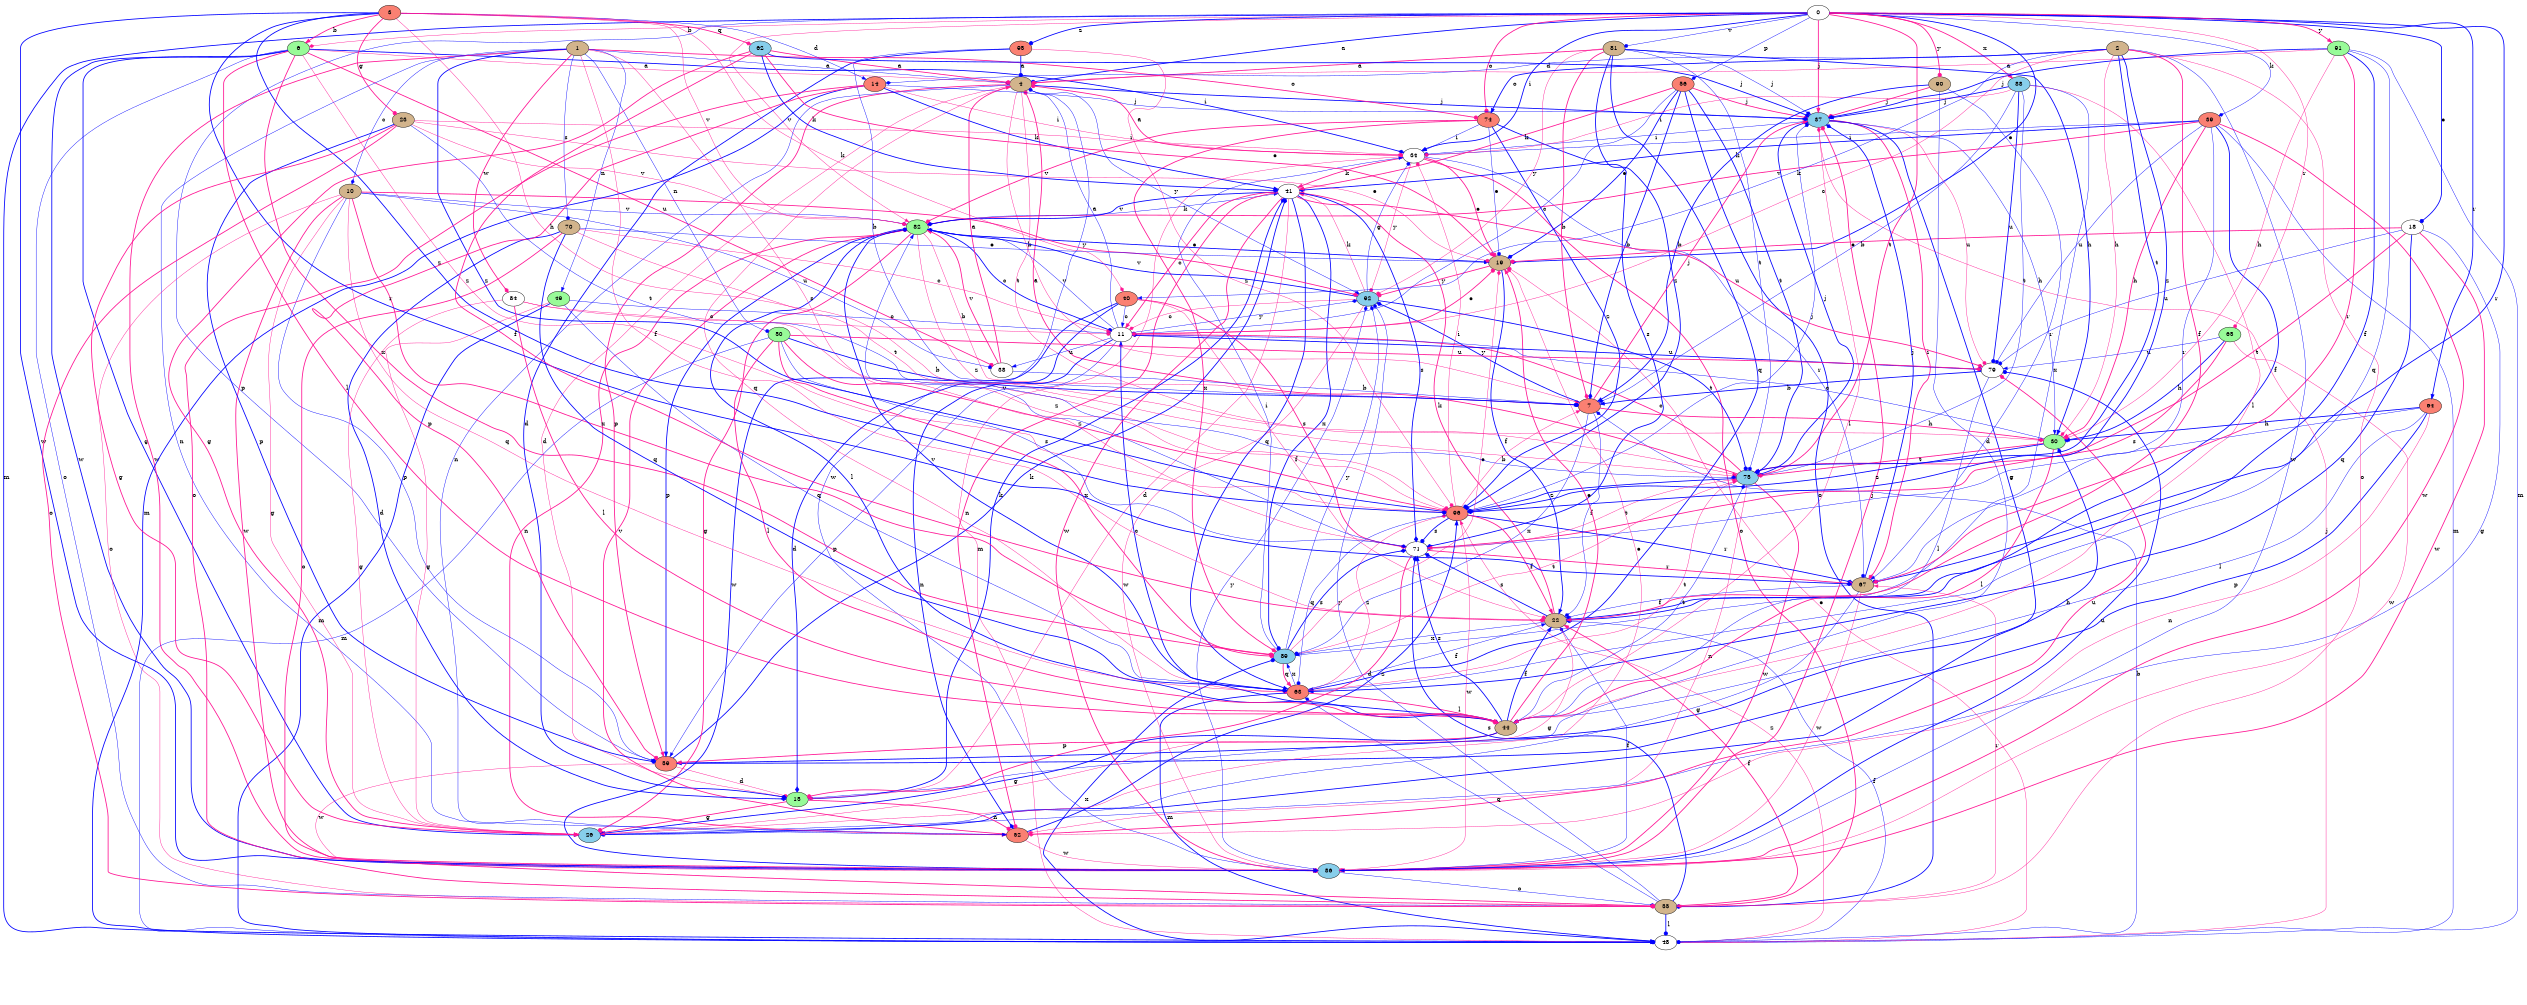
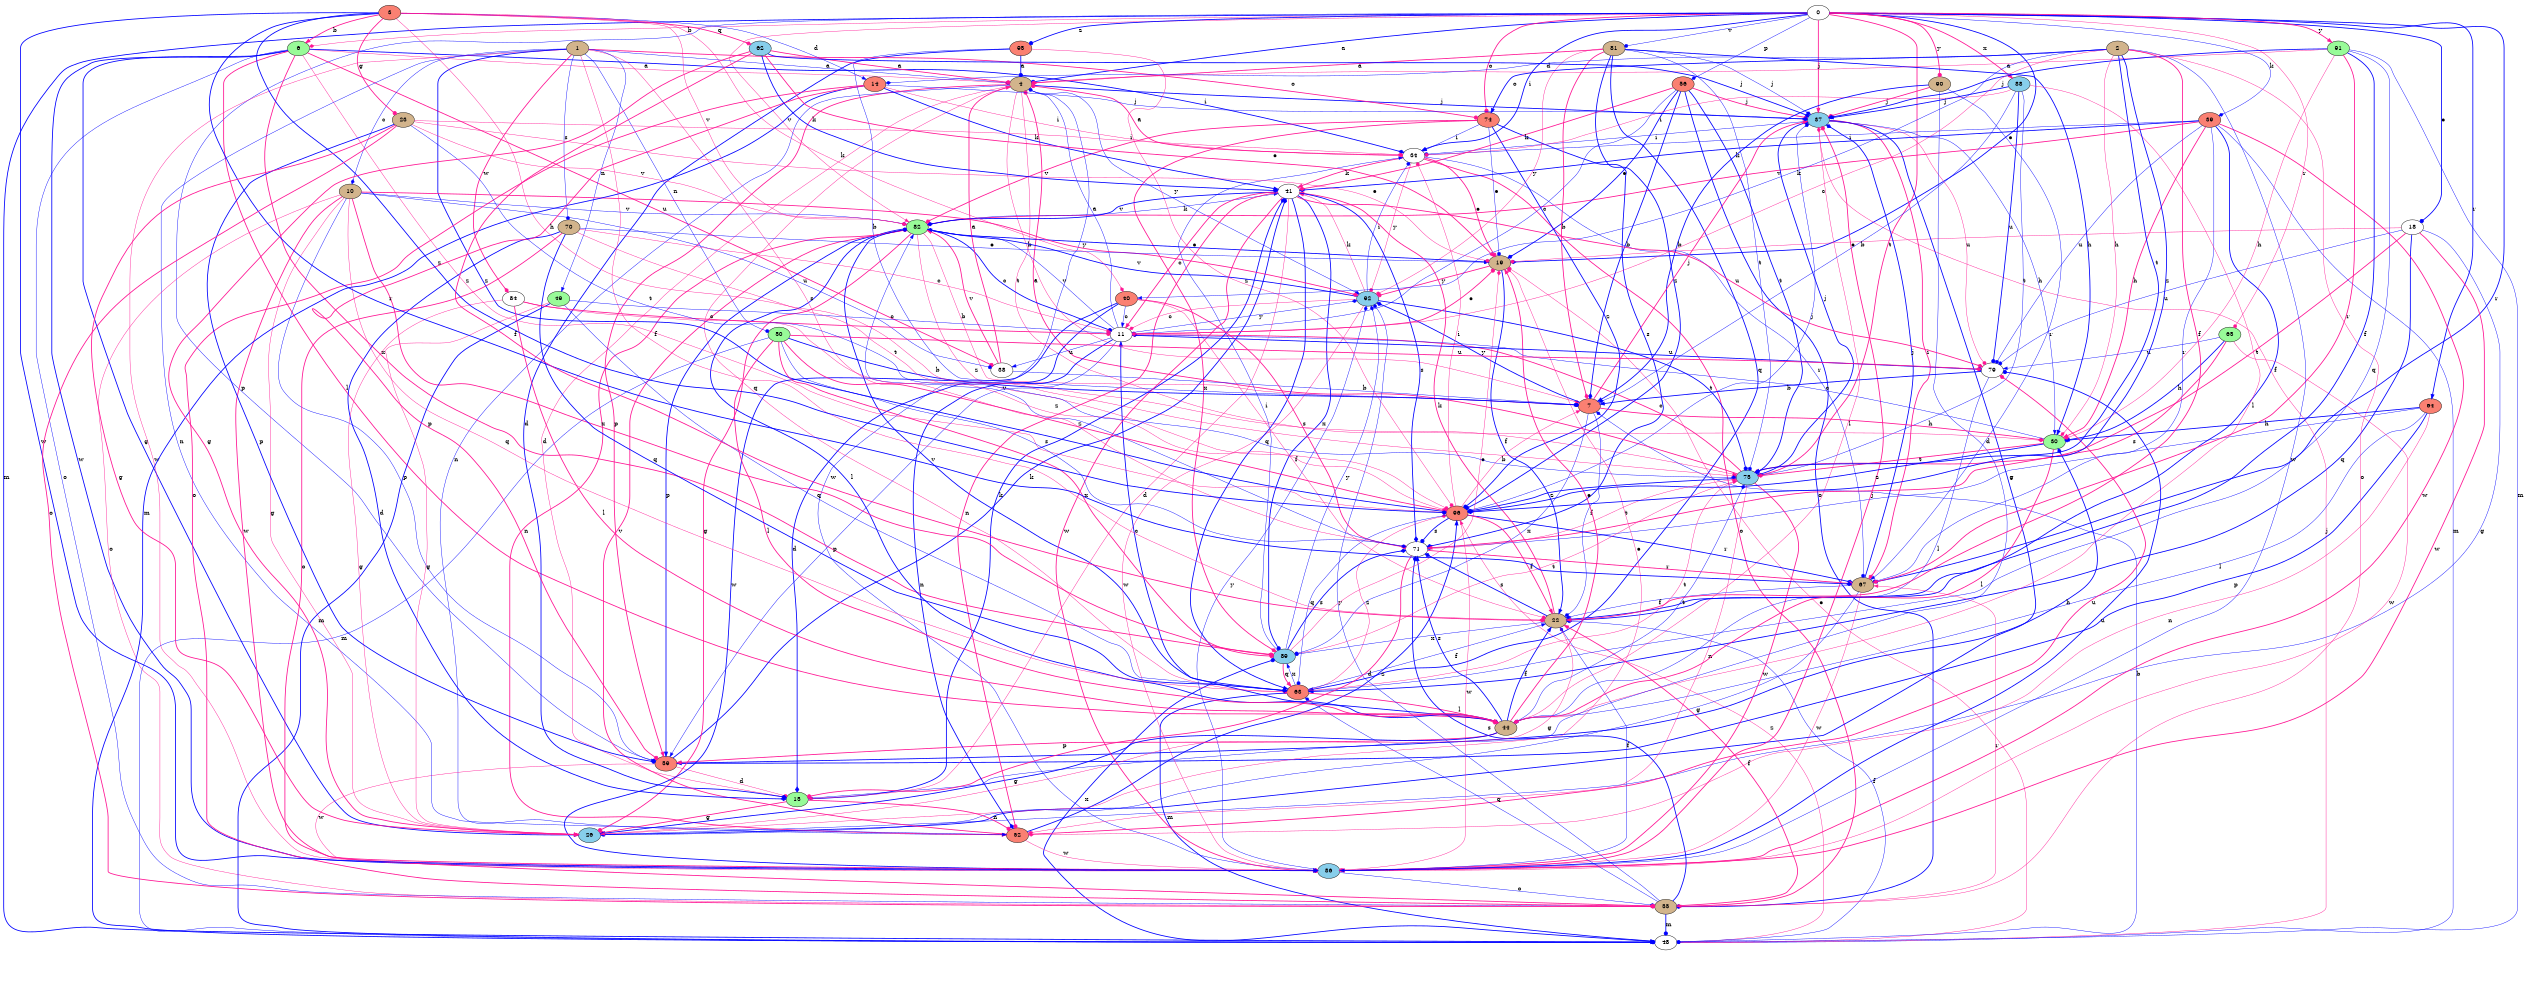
edge "56" -> "41": arrowhead normal -> diamond
edge "92" -> "34": label "g" -> "i"
edge "18" -> "19": style bold -> solid
edge "84" -> "11": style solid -> bold
edge "40" -> "71": arrowhead diamond -> dot
edge "88" -> "89": removed, label "x"
edge "30" -> "44": arrowhead normal -> diamond
edge "34" -> "48": removed, label "m"
edge "1" -> "86": style bold -> solid
edge "55" -> "48": label "l" -> "m"
